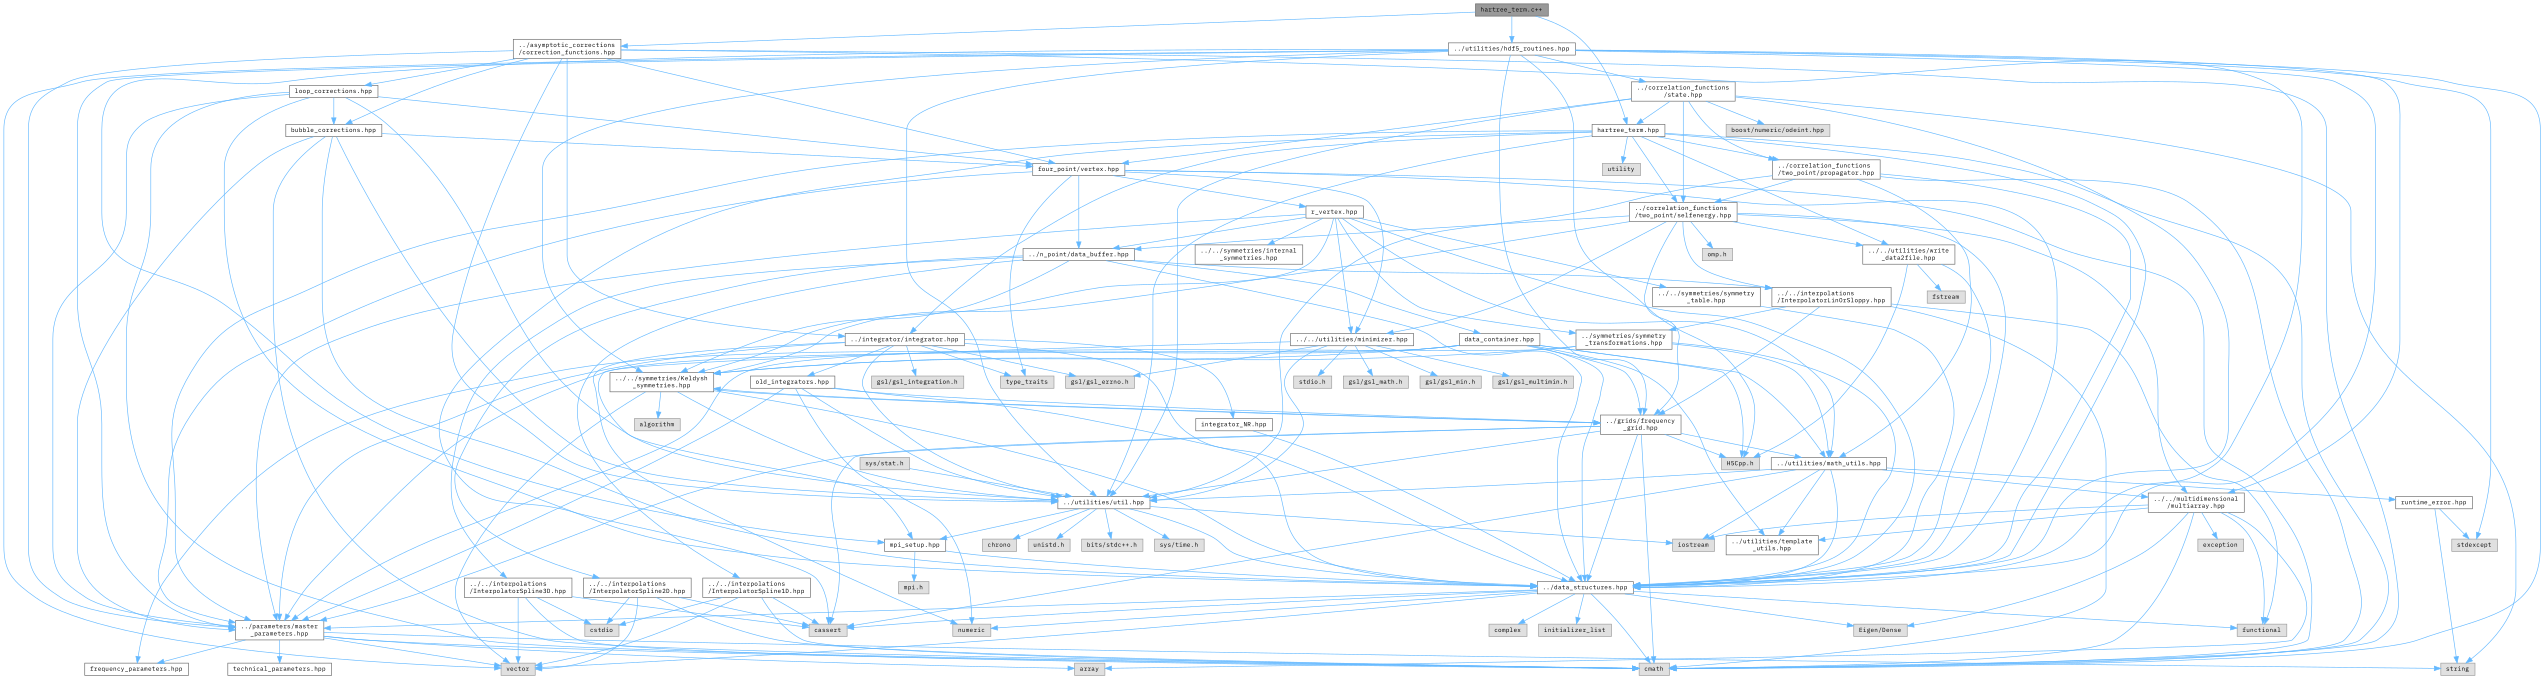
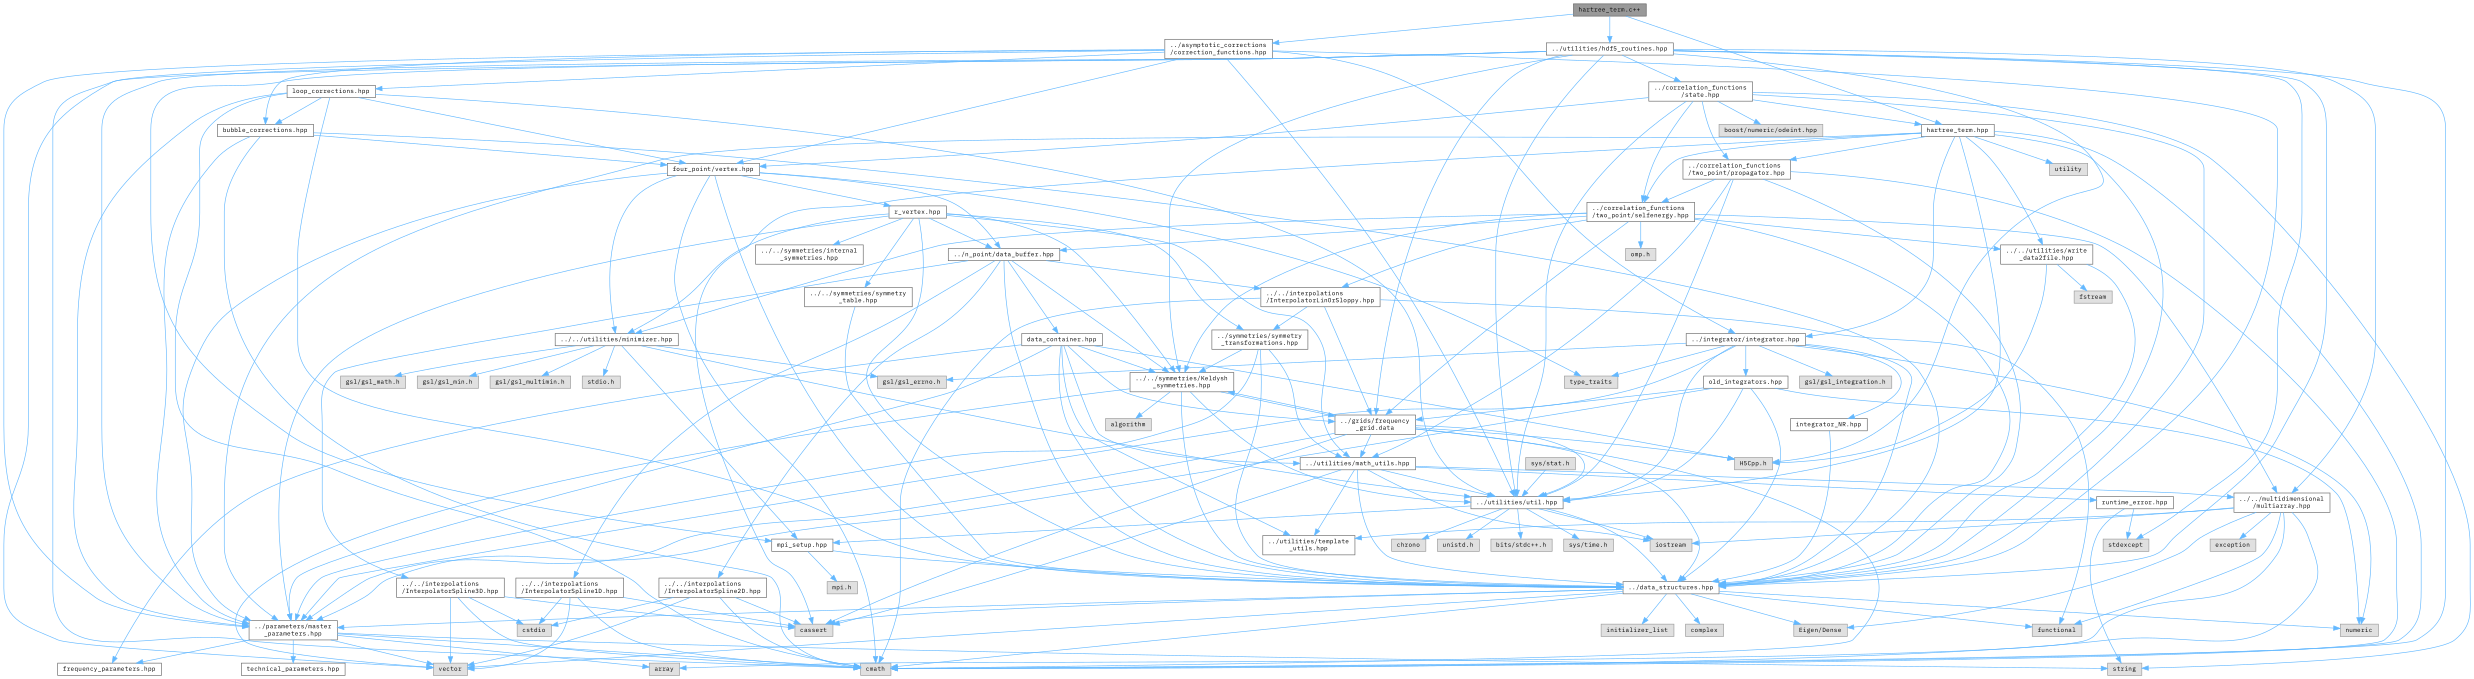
node "../grids/frequency _grid.hpp": label "../grids/frequency _grid.hpp" -> "../grids/frequency _grid.data"
edge "bubble_corrections.hpp" -> "../utilities/util.hpp": removed
